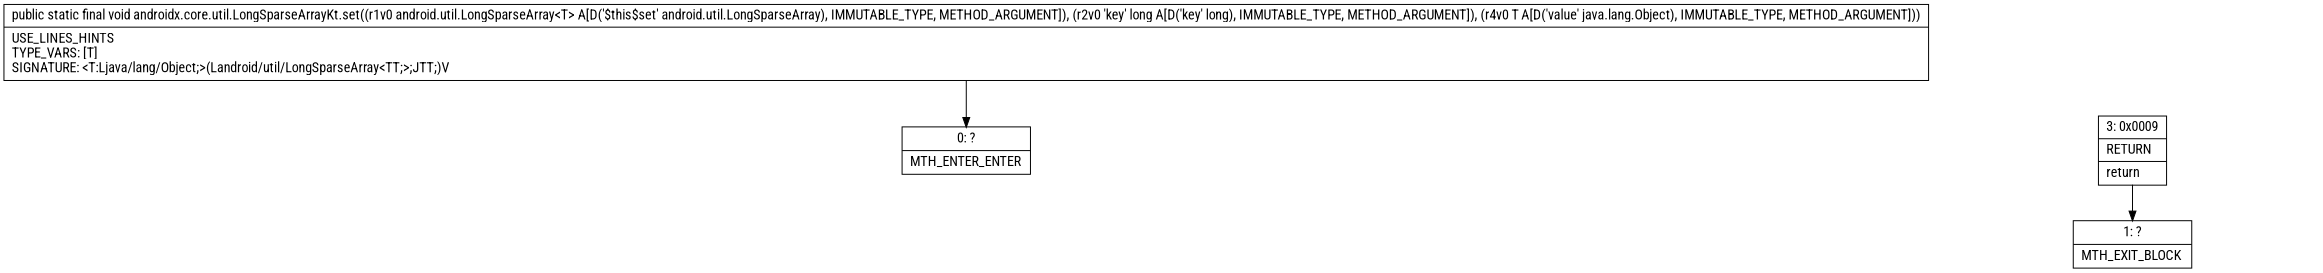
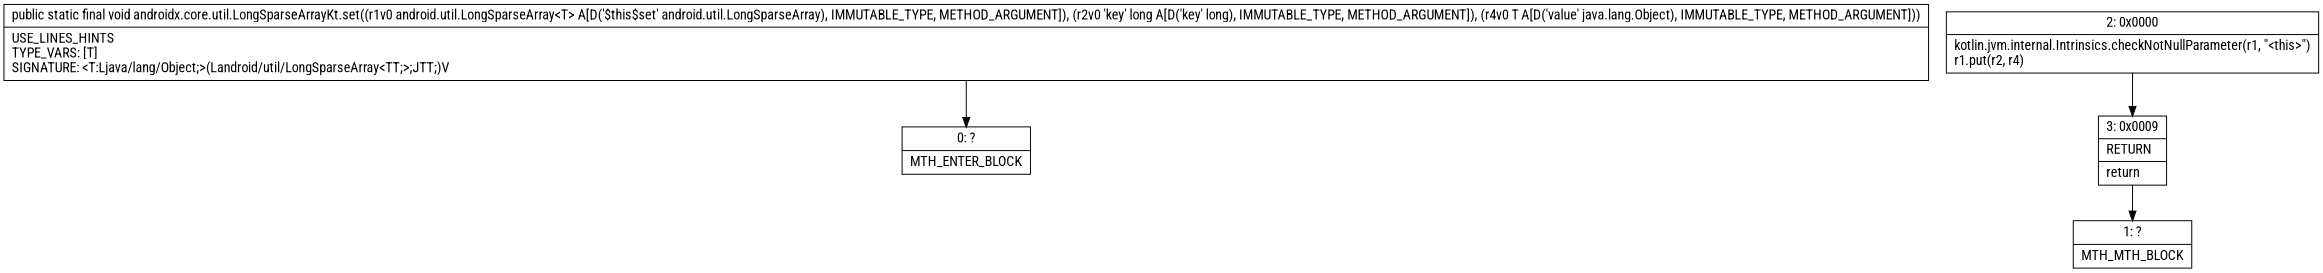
node "2: 0x0000": added
node "0: ?": text "MTH_ENTER_ENTER" -> "MTH_ENTER_BLOCK"
node "1: ?": text "MTH_EXIT_BLOCK" -> "MTH_MTH_BLOCK"
